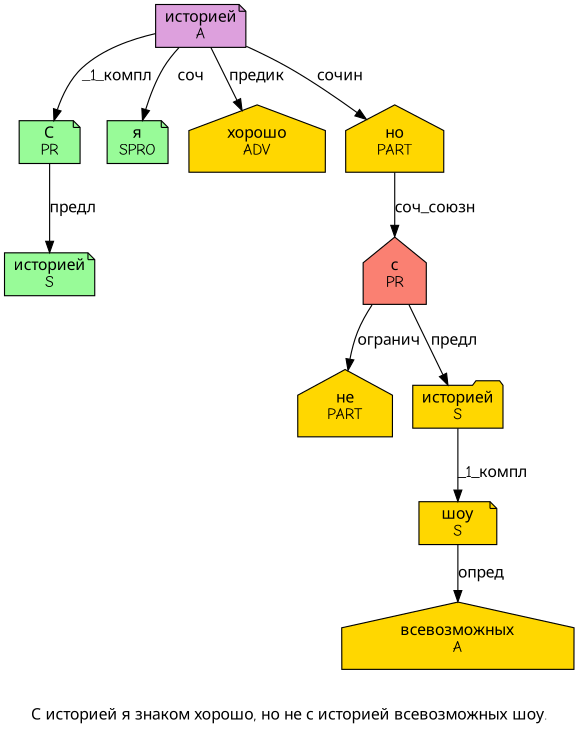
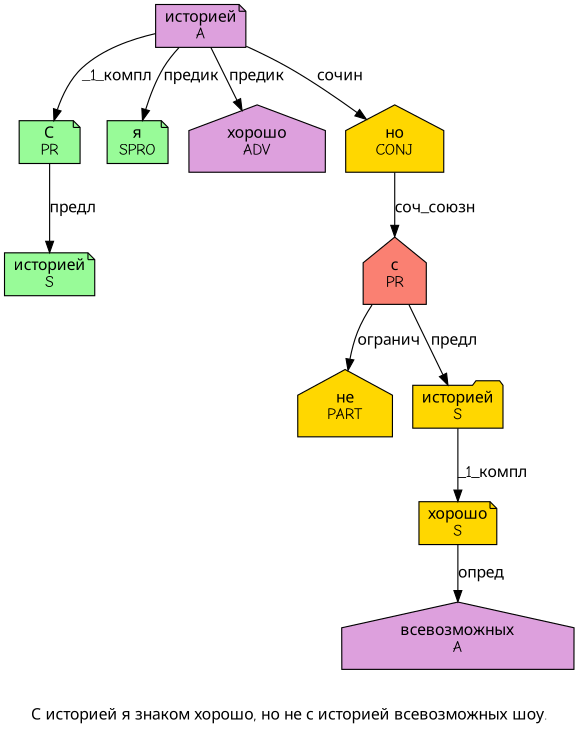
edge "историей A" -> "я SPRO": label "соч" -> "предик"
node "хорошо ADV": fillcolor gold -> plum
node "но PART": label "но PART" -> "но CONJ"
node "шоу S": label "шоу S" -> "хорошо S"
node "всевозможных A": fillcolor gold -> plum
